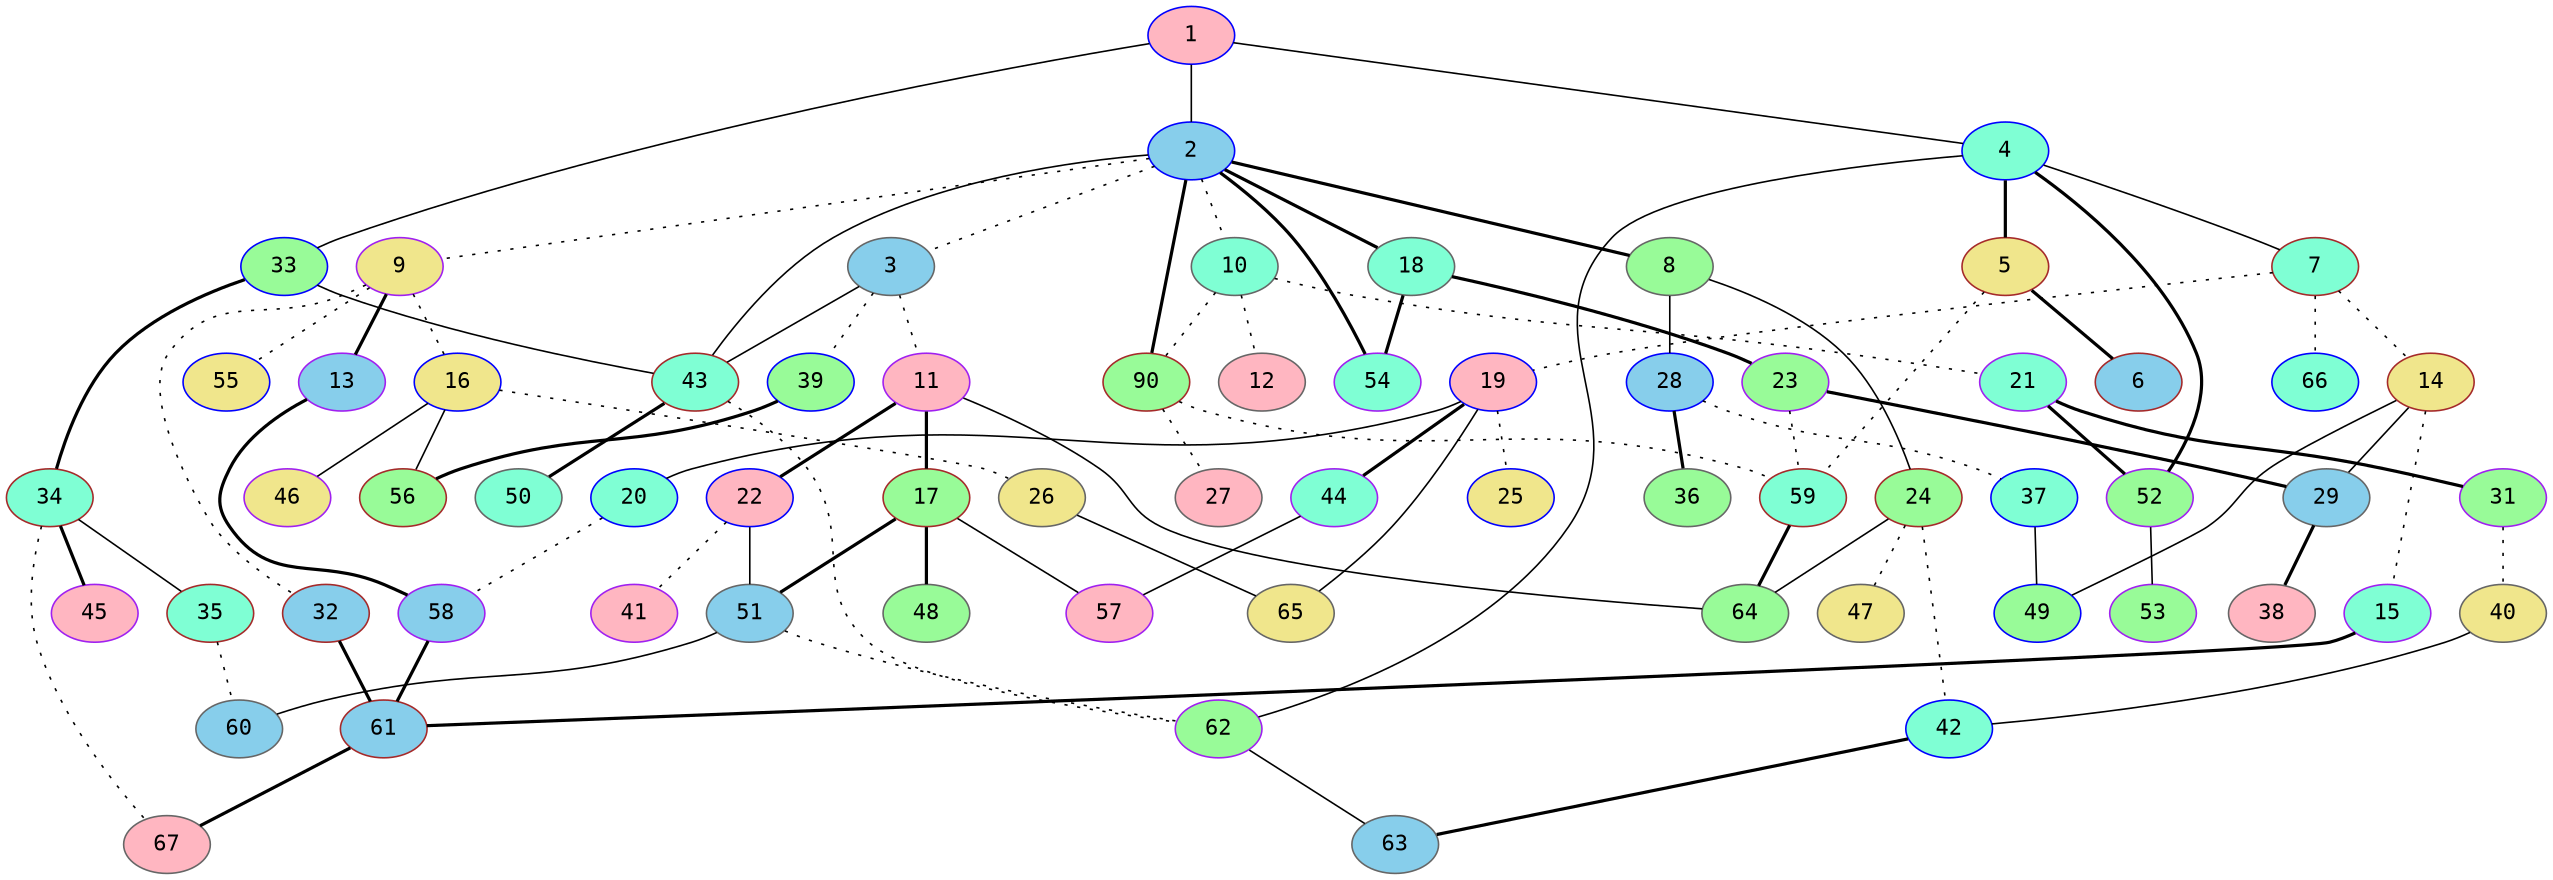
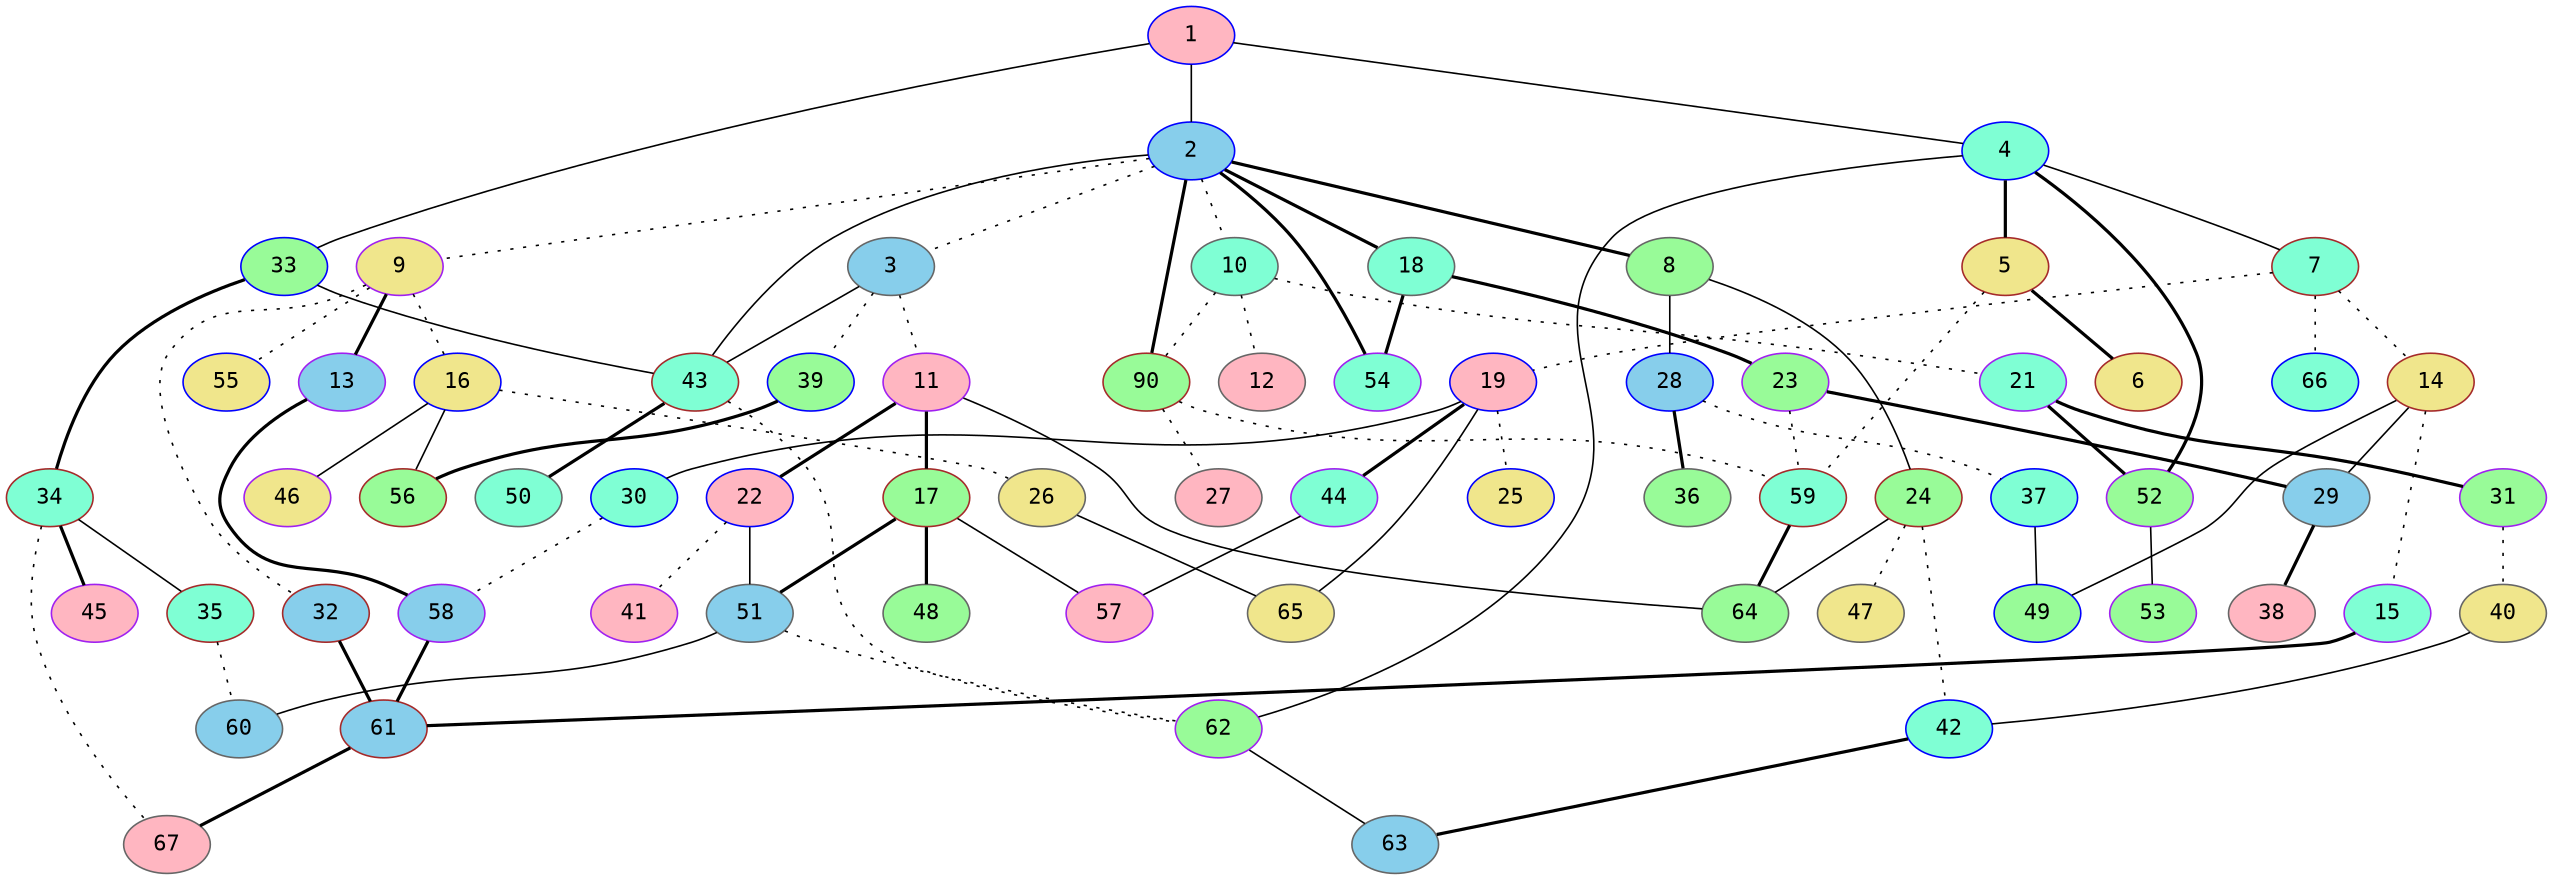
node "6": fillcolor skyblue -> khaki
node "20": label "20" -> "30"
